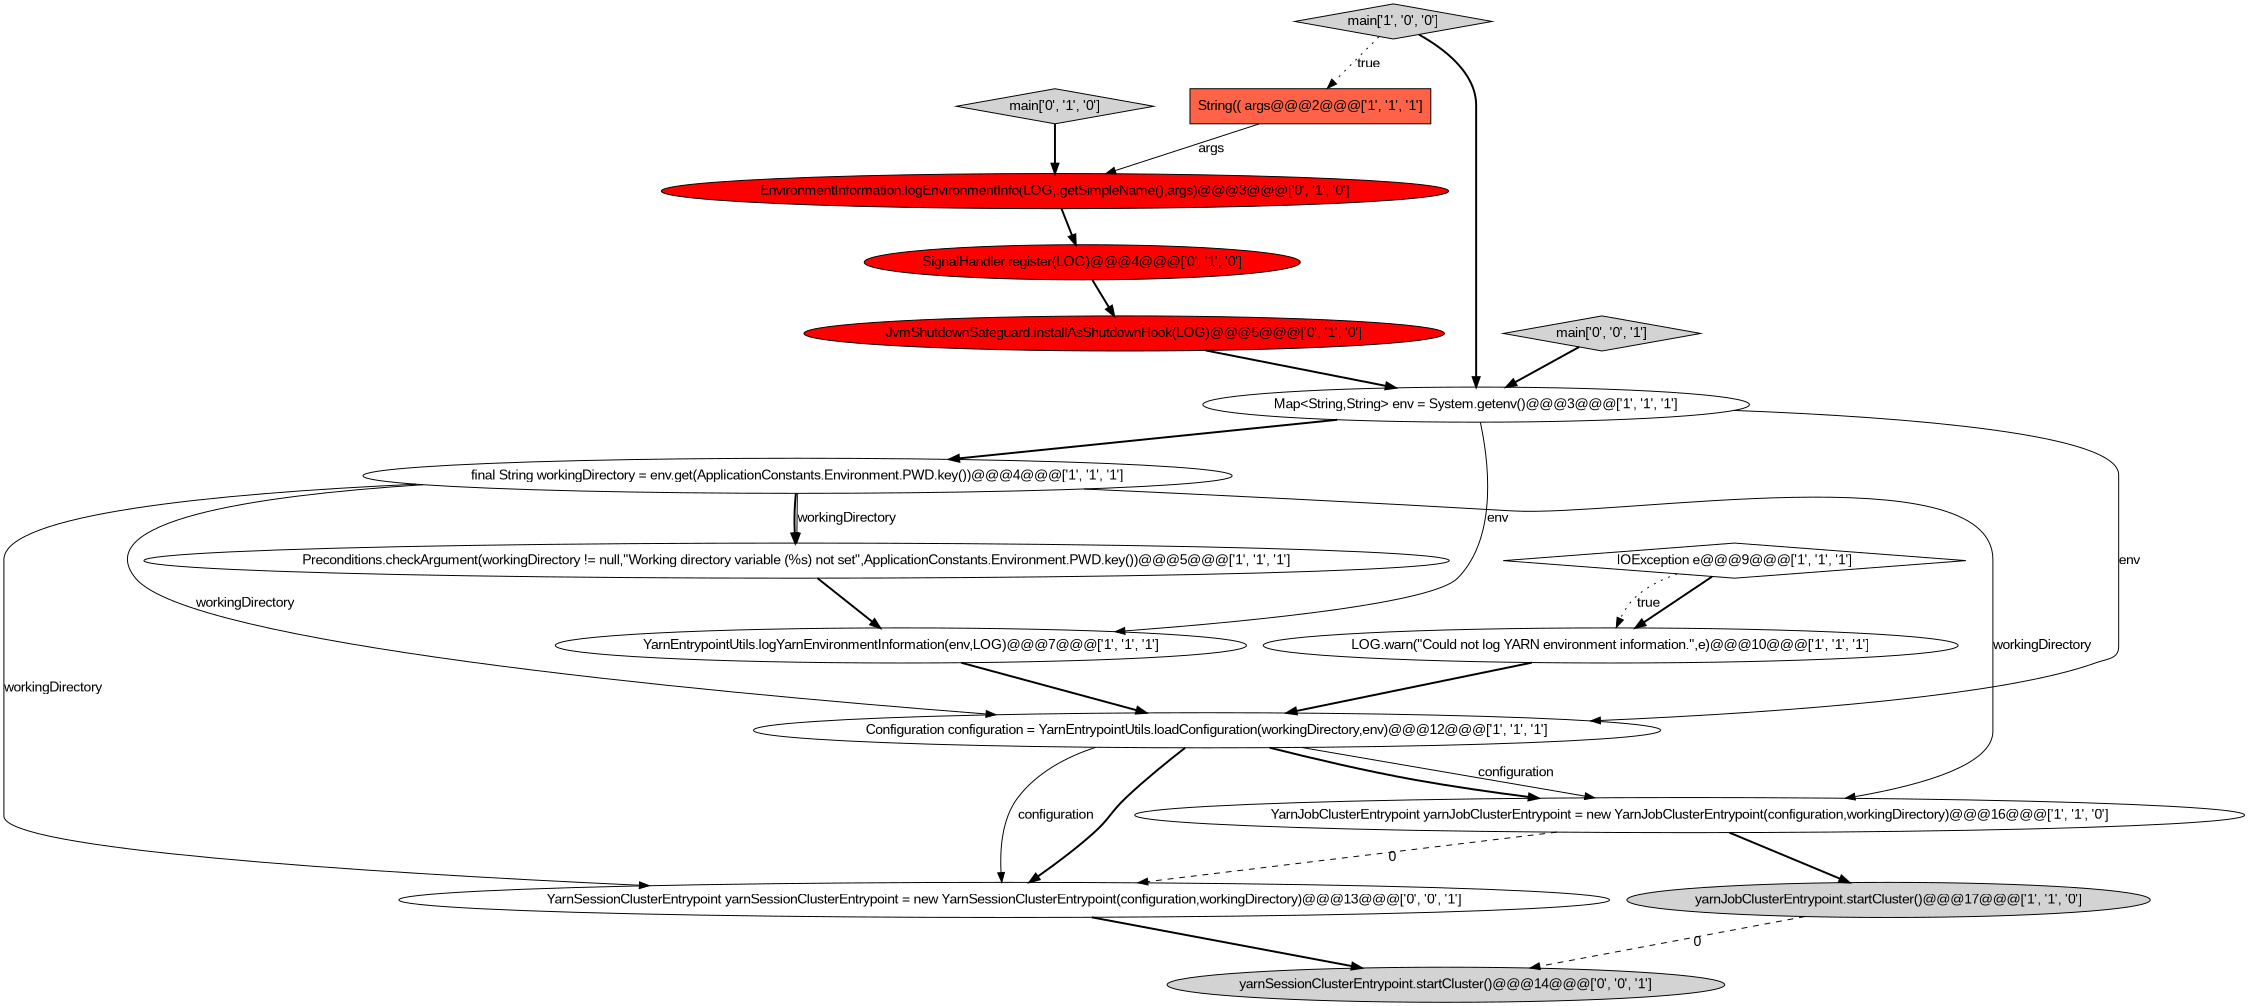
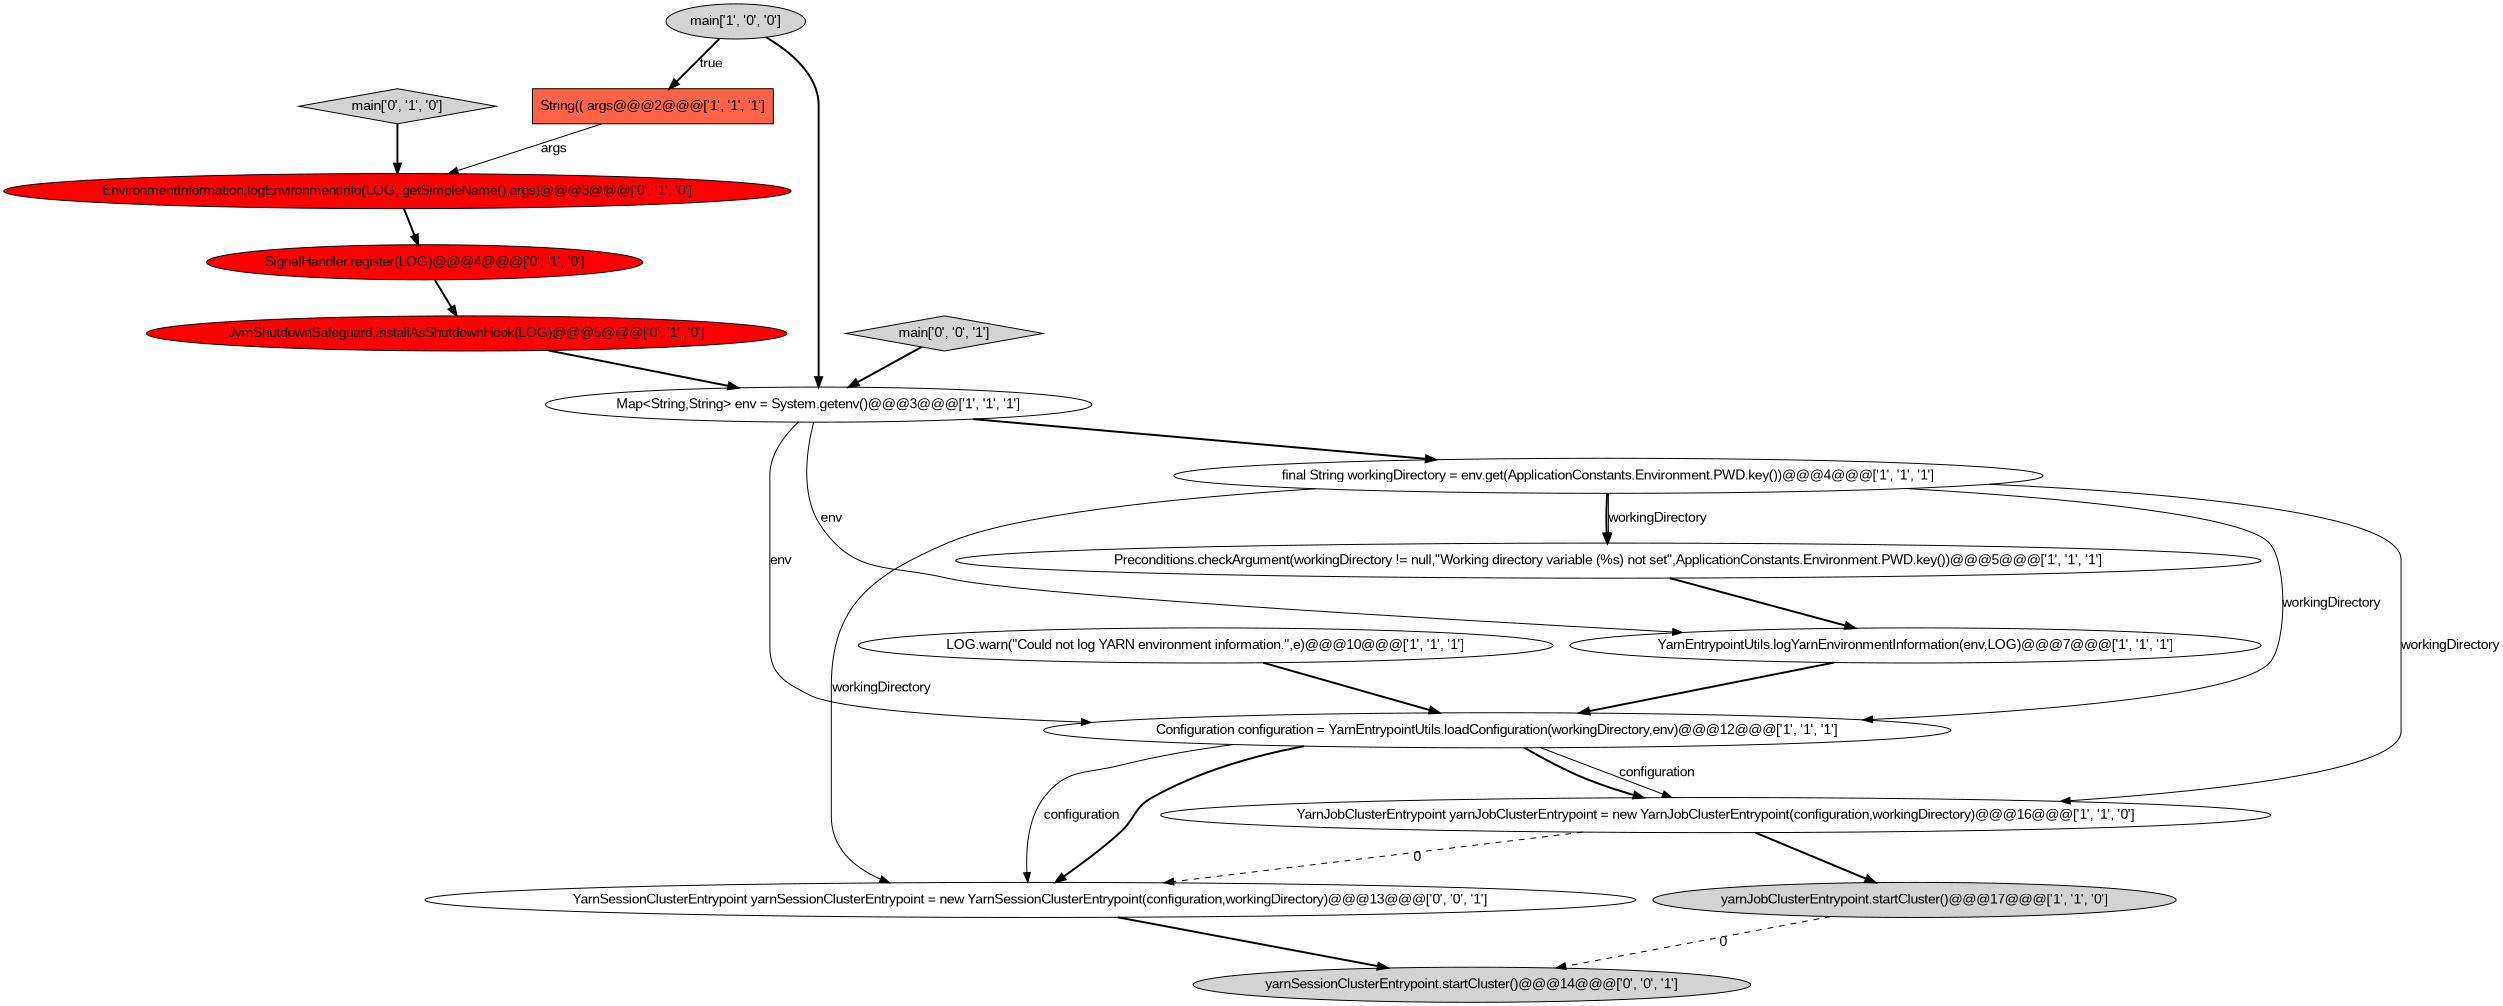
node "main['1', '0', '0']": shape diamond -> ellipse
edge "main['1', '0', '0']" -> "String(( args@@@2@@@['1', '1', '1']": style dotted -> bold
node "IOException e@@@9@@@['1', '1', '1']": removed
